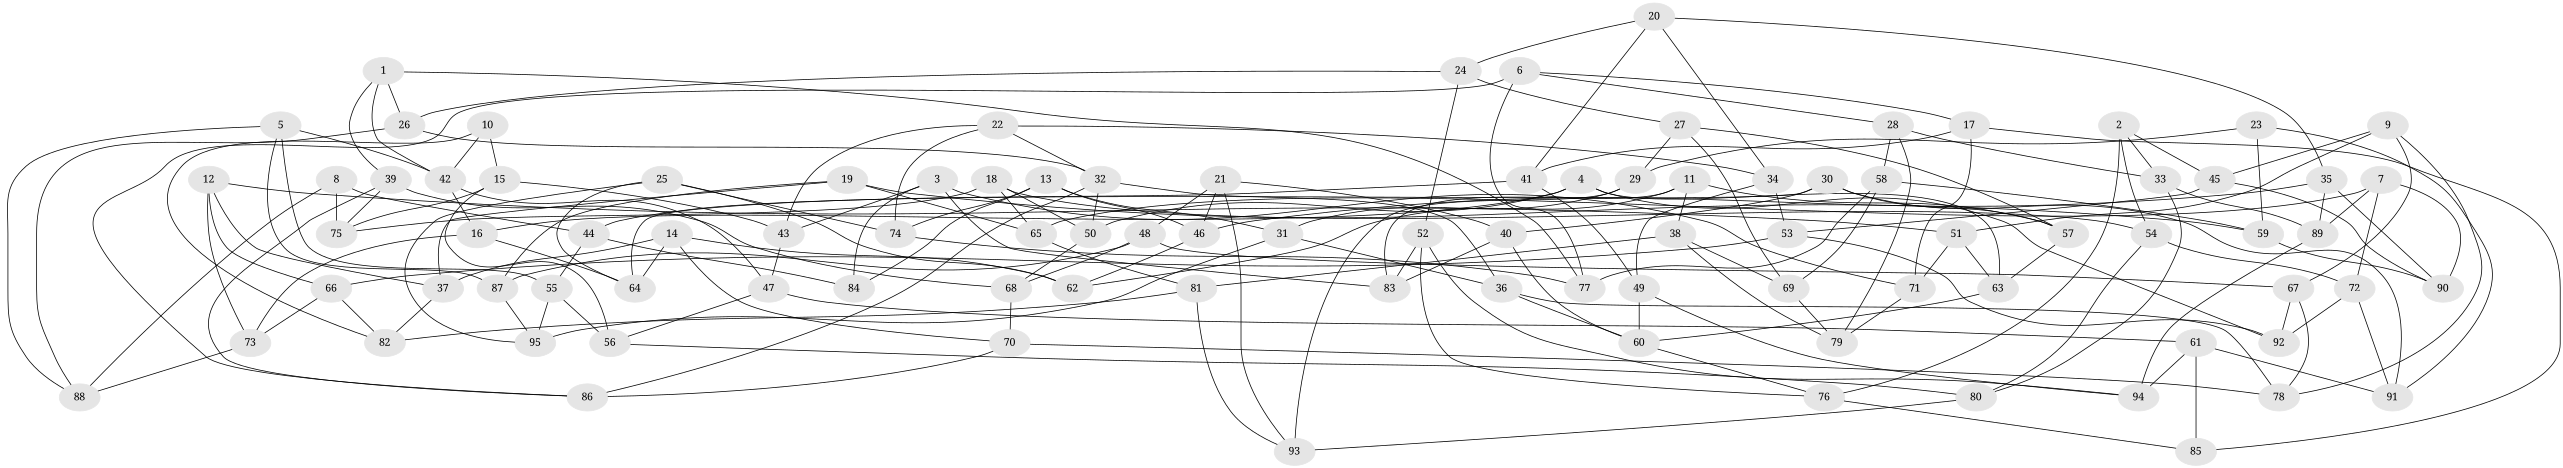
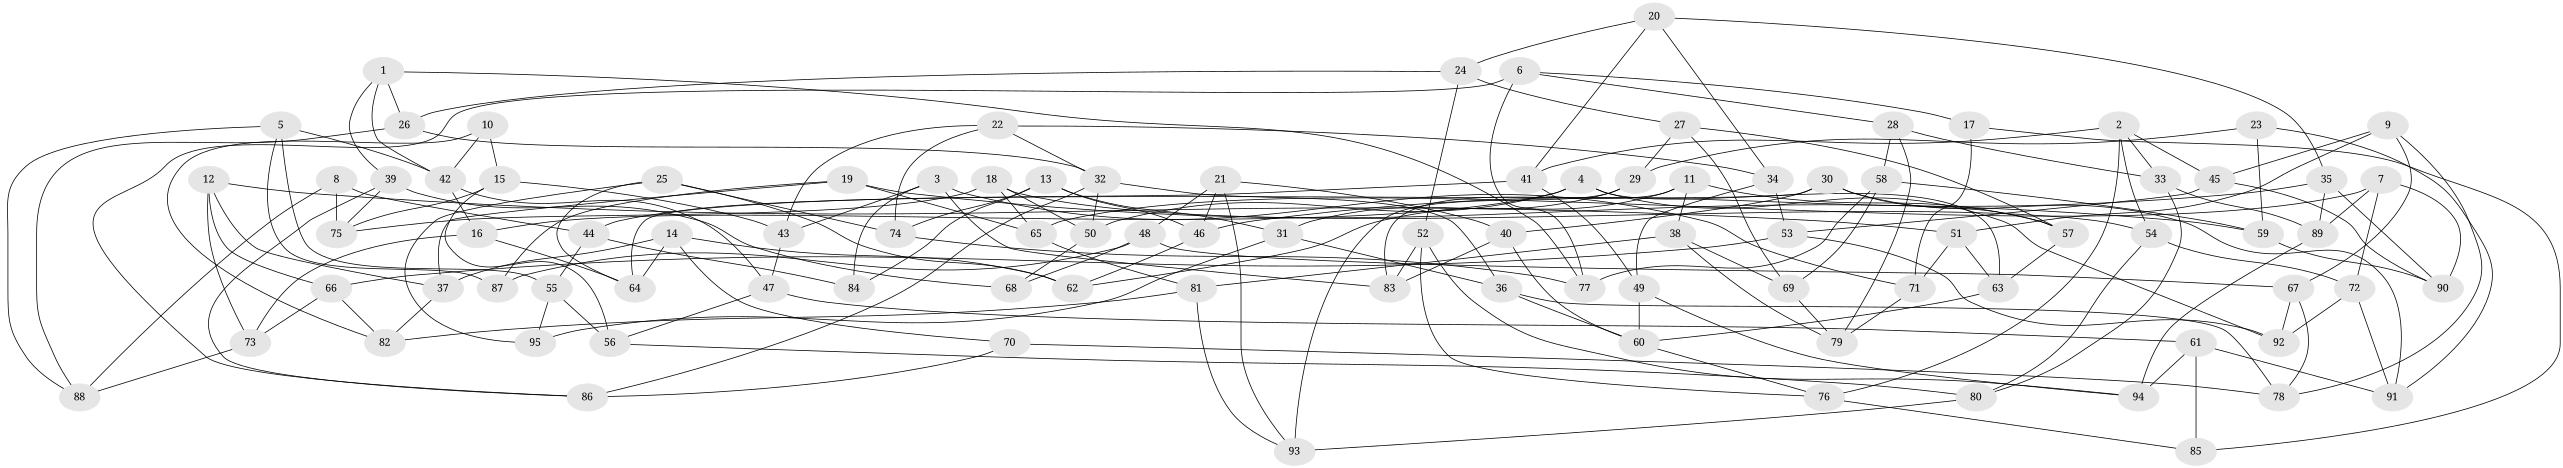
edge "17" -- "41": now "2" -- "41"
edge "87" -- "95": removed
edge "68" -- "70": removed
